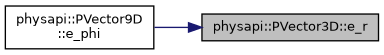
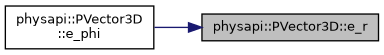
node "physapi::PVector9D ::e_phi": label "physapi::PVector9D ::e_phi" -> "physapi::PVector3D ::e_phi"
